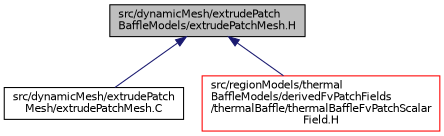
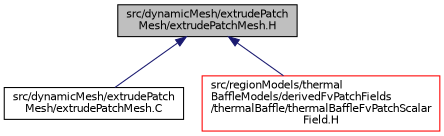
node "src/dynamicMesh/extrudePatch BaffleModels/extrudePatchMesh.H": label "src/dynamicMesh/extrudePatch BaffleModels/extrudePatchMesh.H" -> "src/dynamicMesh/extrudePatch Mesh/extrudePatchMesh.H"
